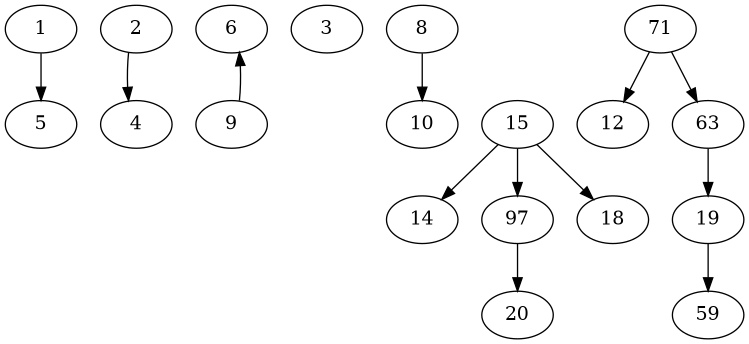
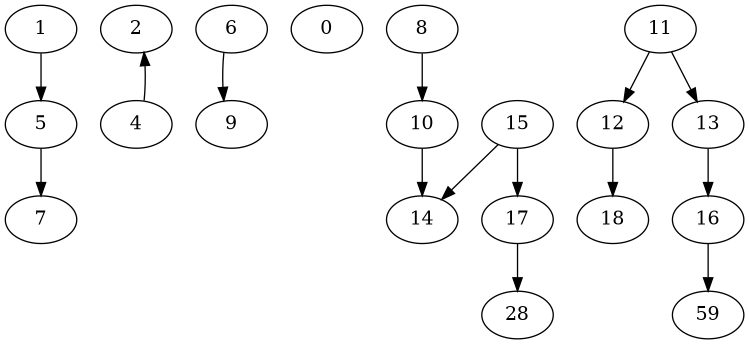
node "3": label "3" -> "0"
node "71": label "71" -> "11"
edge "2" -> "4": reversed
edge "9" -> "6": reversed
node "63": label "63" -> "13"
edge "10" -> "14": added
edge "15" -> "18": now "12" -> "18"
node "7": added
node "97": label "97" -> "17"
node "19": label "19" -> "16"
node "20": label "20" -> "28"
